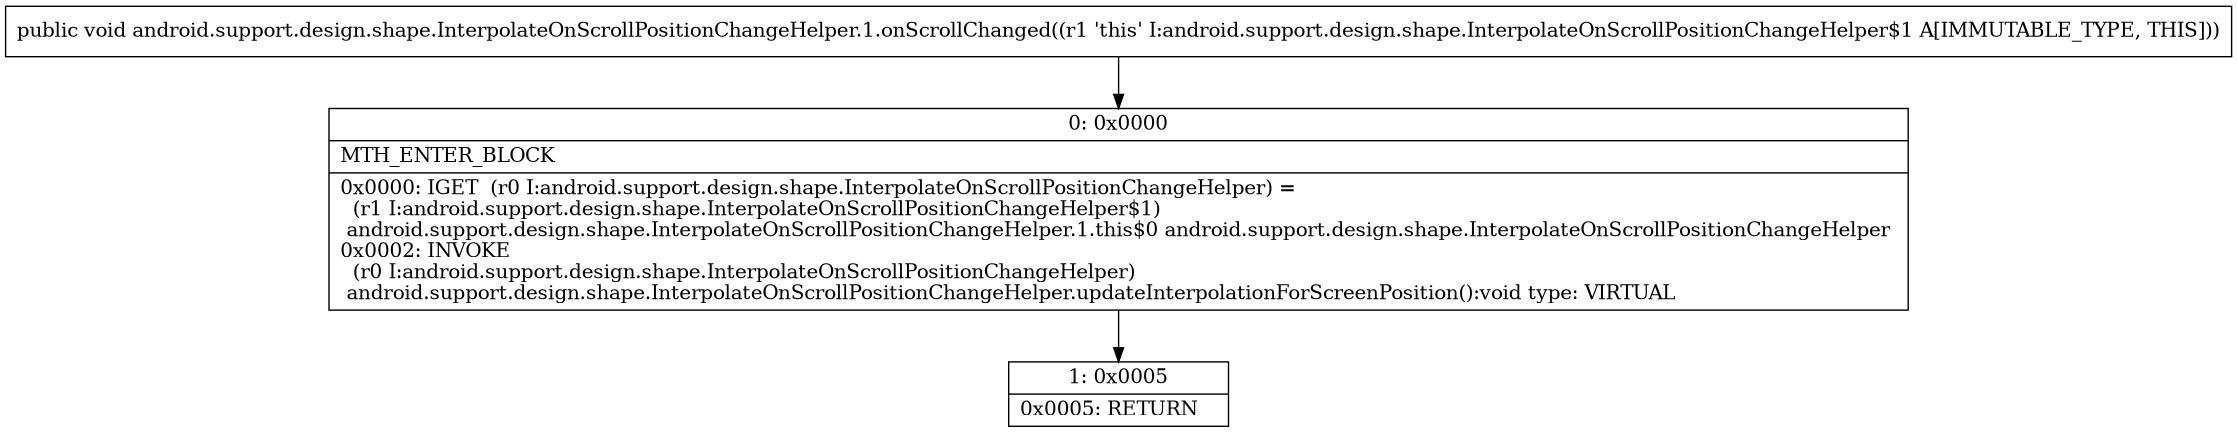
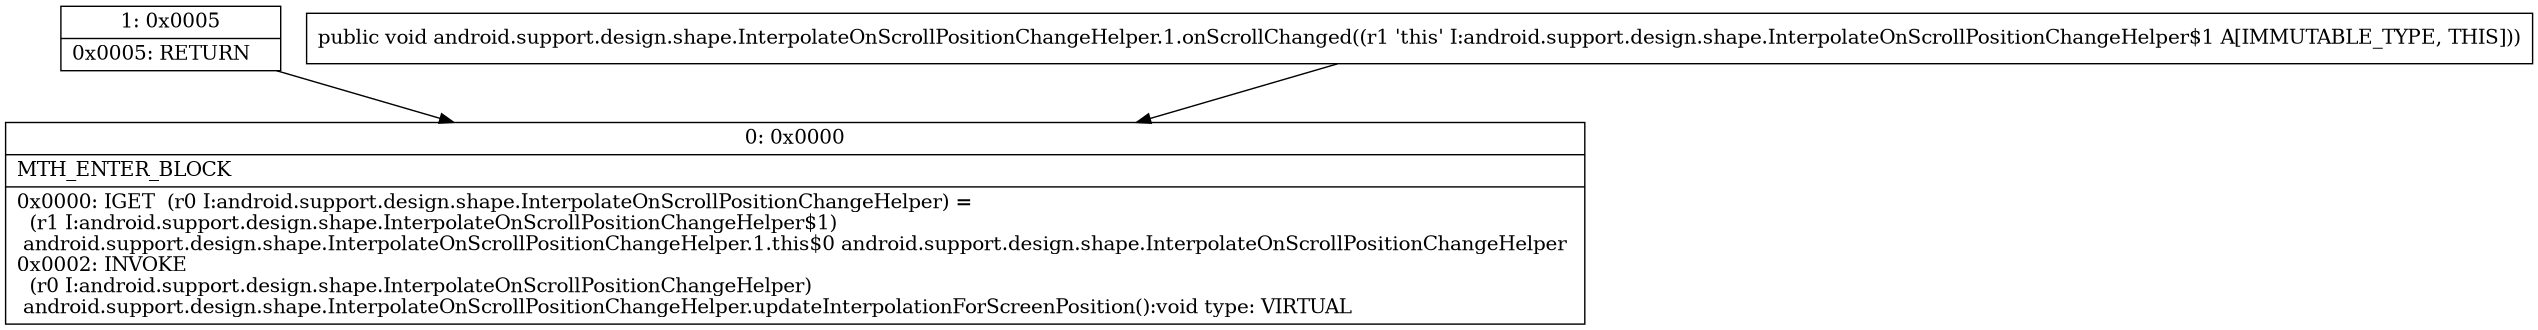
edge "0: 0x0000" -> "1: 0x0005": reversed
